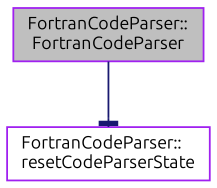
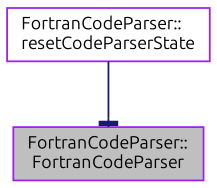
edge "FortranCodeParser:: FortranCodeParser" -> "FortranCodeParser:: resetCodeParserState": reversed
